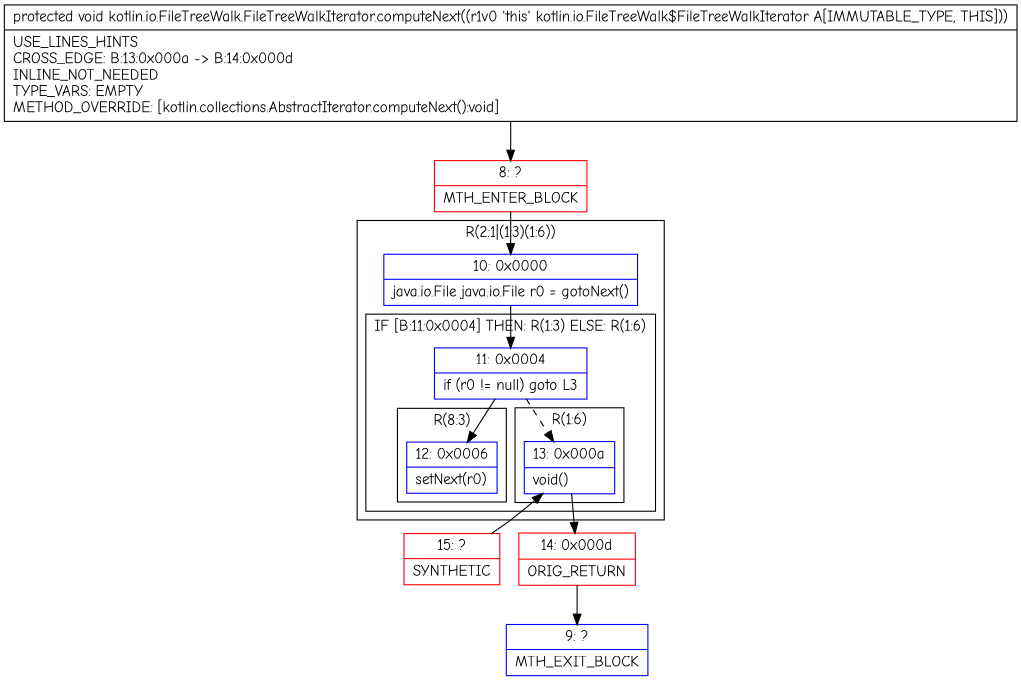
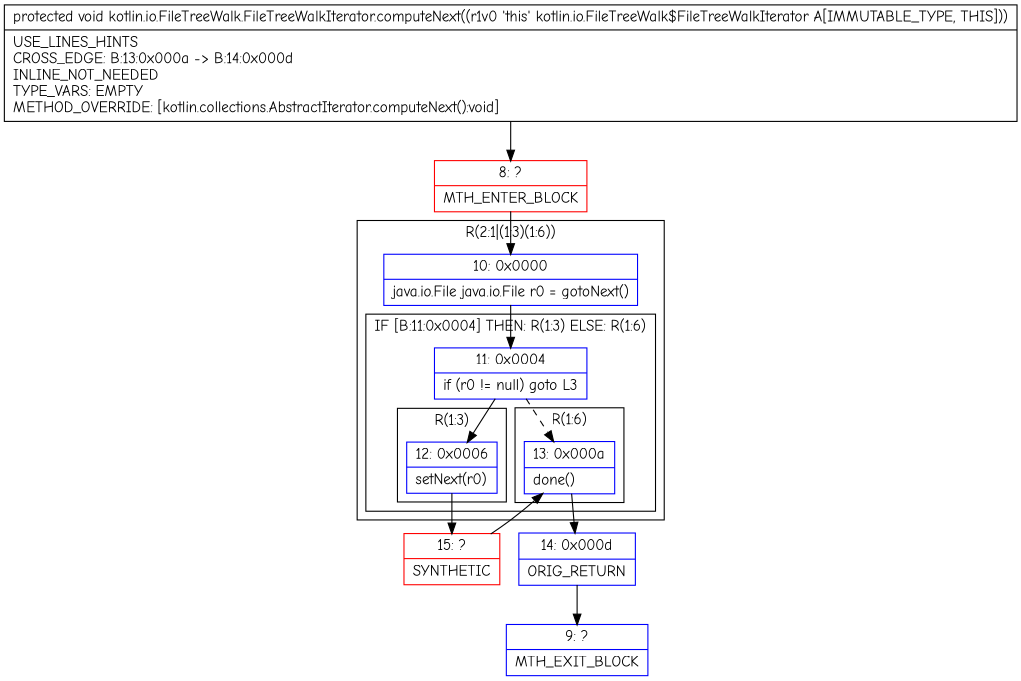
cluster "R(8:3)": label "R(8:3)" -> "R(1:3)"
node "13: 0x000a": text "void()" -> "done()"
edge "12: 0x0006" -> "15: ?": added
node "14: 0x000d": color red -> blue
